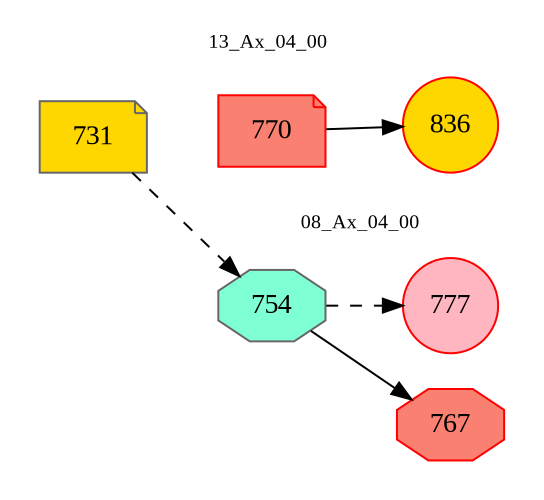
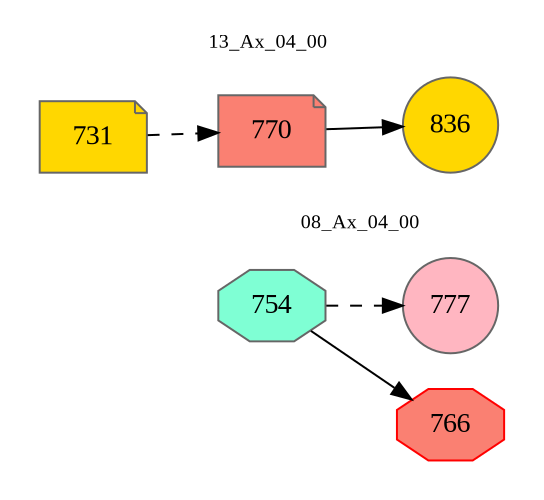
node "836": color red -> gray40
node "770": color red -> gray40
edge "731" -> "754": now "731" -> "770"
node "777": color red -> gray40
node "767": label "767" -> "766"
